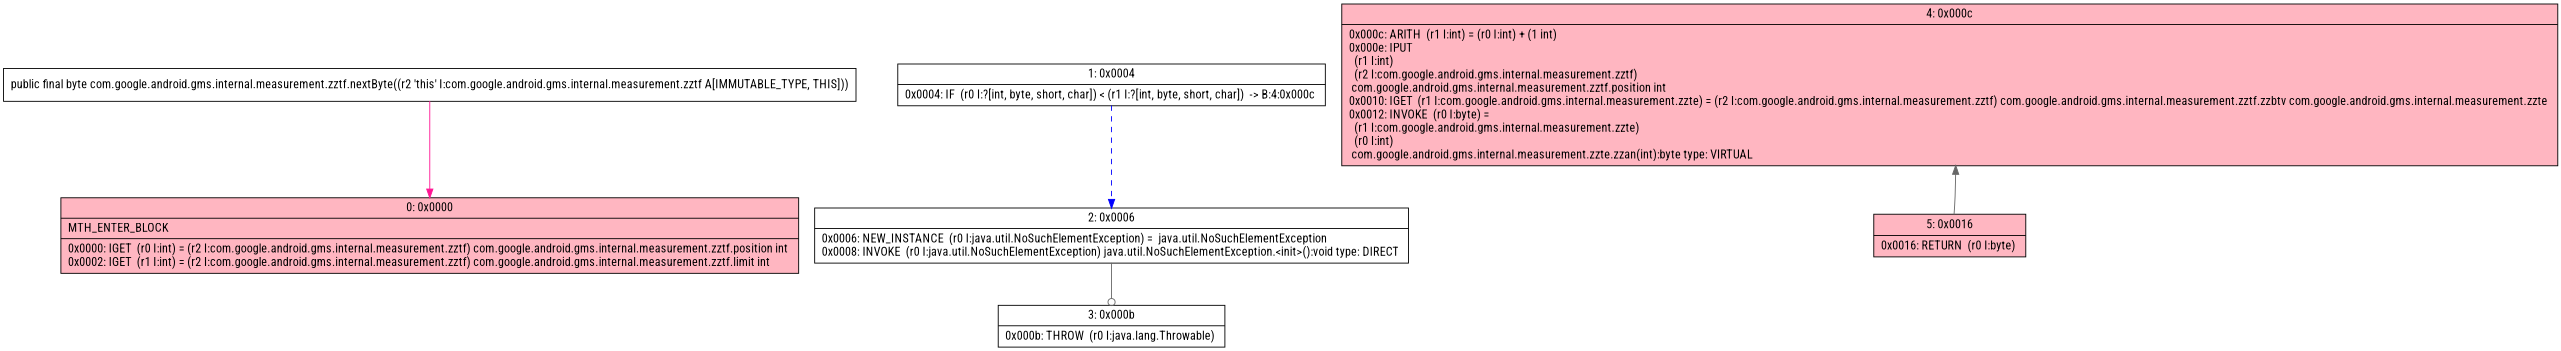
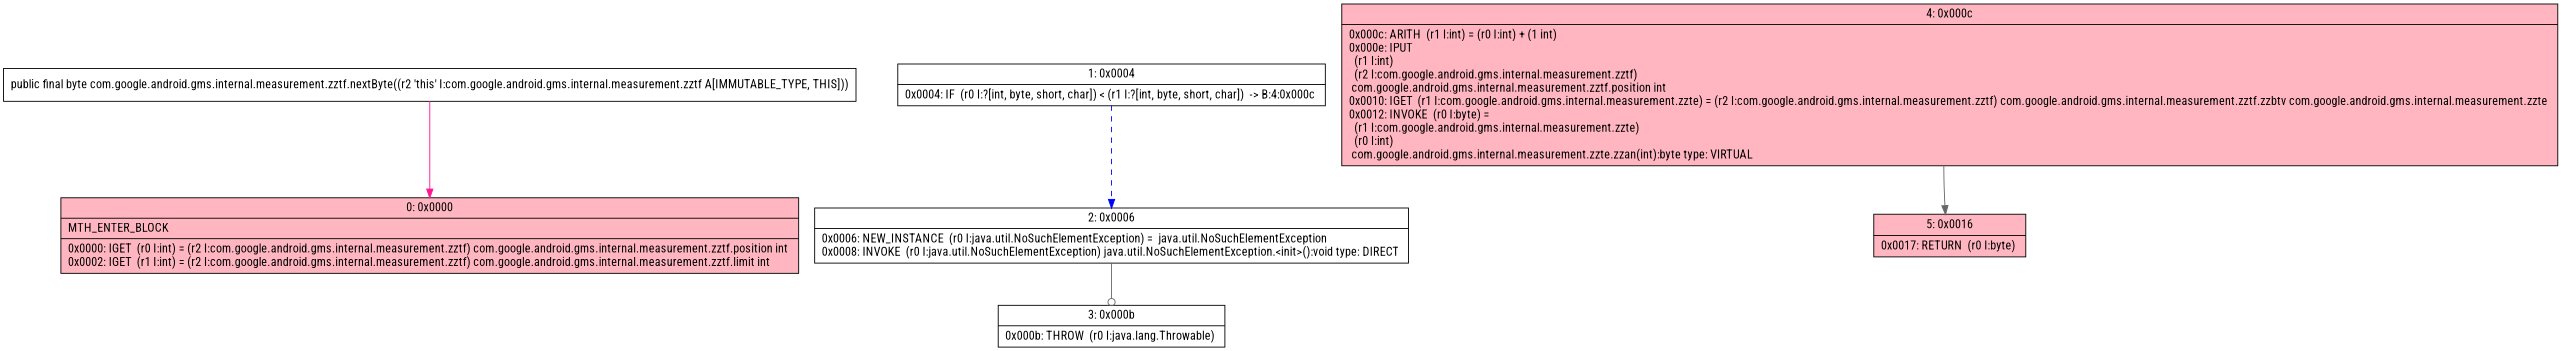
edge "5: 0x0016" -> "4: 0x000c": reversed
node "5: 0x0016": text "0x0016: RETURN  (r0 I:byte)" -> "0x0017: RETURN  (r0 I:byte)"
